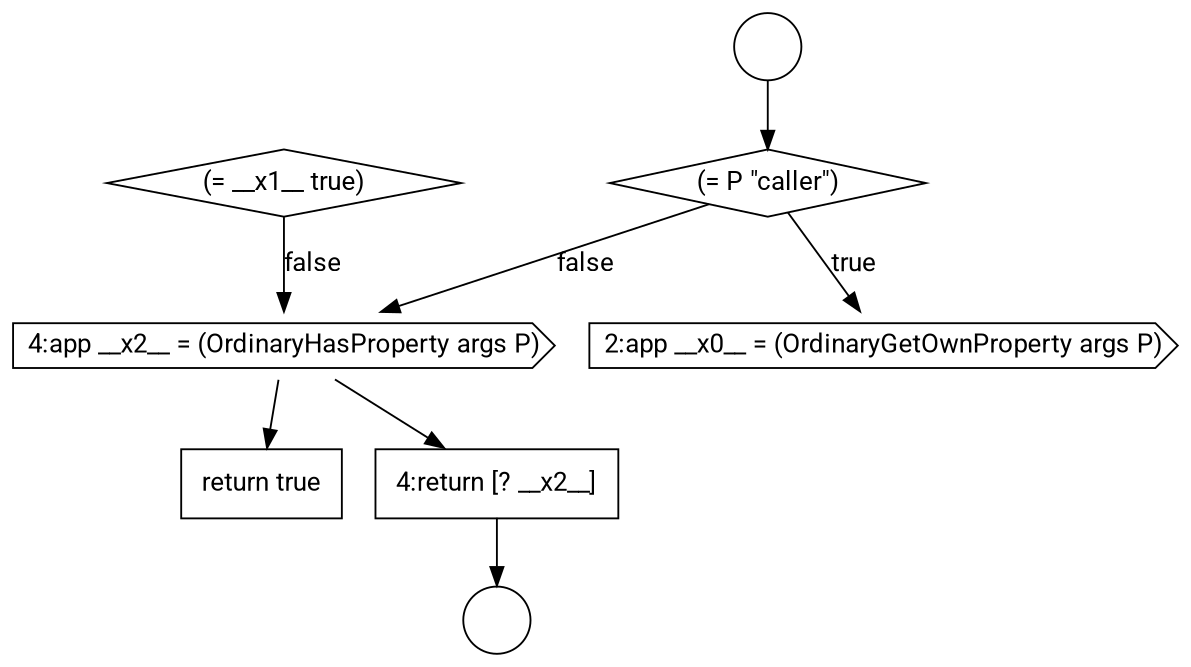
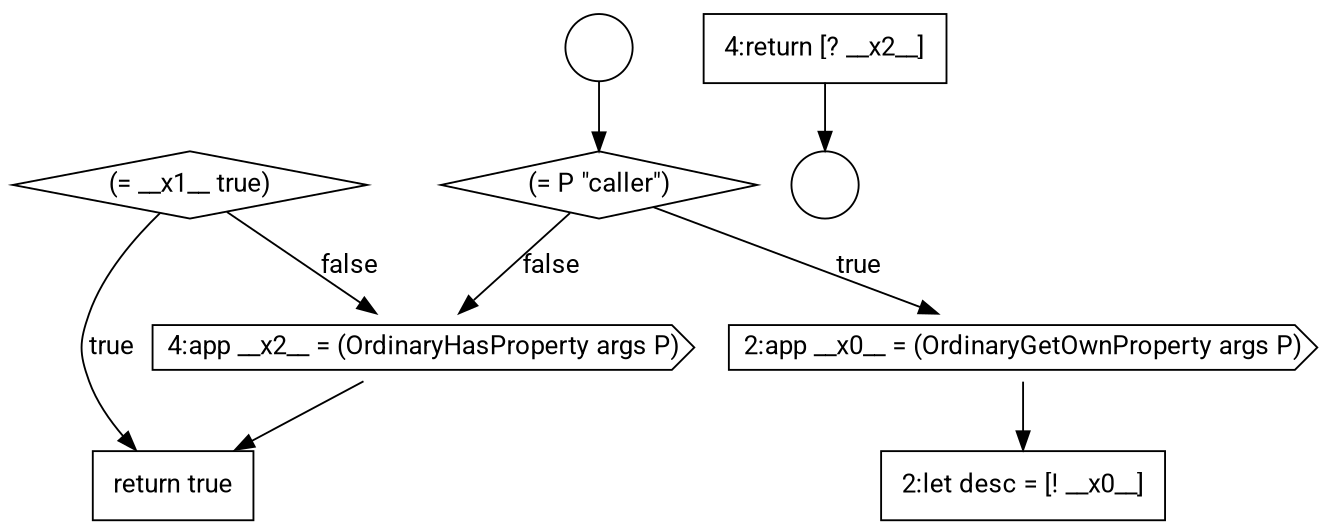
edge "(= __x1__ true)" -> "return true": added, label "true"
edge "4:app __x2__ = (OrdinaryHasProperty args P)" -> "4:return [? __x2__]": removed
node "2:let desc = [! __x0__]": added
